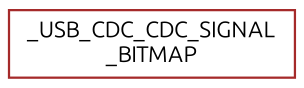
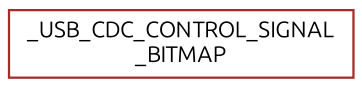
node "_USB_CDC_CDC_SIGNAL _BITMAP": label "_USB_CDC_CDC_SIGNAL _BITMAP" -> "_USB_CDC_CONTROL_SIGNAL _BITMAP"
